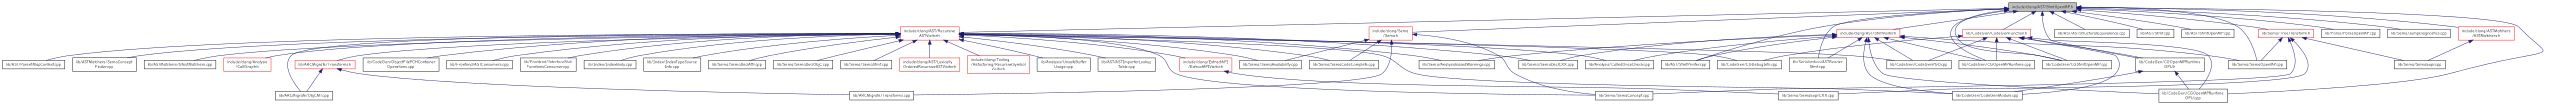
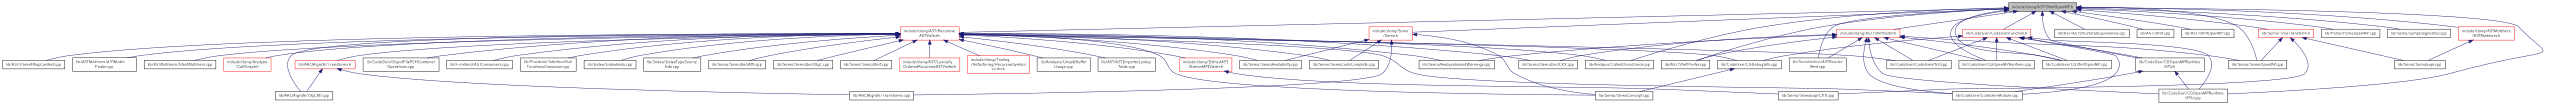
edge "lib/Analysis/CalledOnceCheck.cpp" -> "include/clang/AST/StmtVisitor.h": now "lib/Analysis/CalledOnceCheck.cpp" -> "include/clang/AST/StmtOpenMP.h"
node "lib/ASTMatchers/SemaConcept Finder.cpp": label "lib/ASTMatchers/SemaConcept Finder.cpp" -> "lib/ASTMatchers/ASTMatch Finder.cpp"
edge "lib/Sema/SemaConcept.cpp" -> "lib/Sema/TreeTransform.h": now "lib/Sema/SemaConcept.cpp" -> "lib/CodeGen/CGDebugInfo.cpp"
